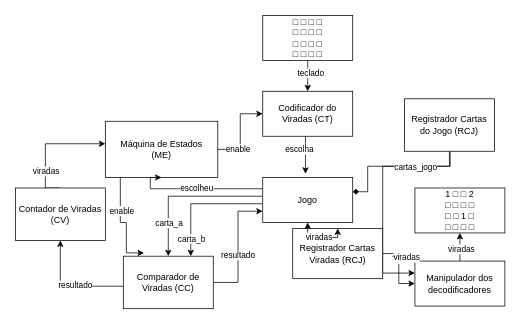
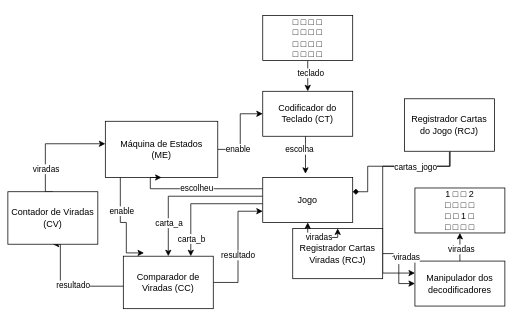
node "Codificador do Viradas (CT)": label "Codificador do Viradas (CT)" -> "Codificador do Teclado (CT)"
node "Contador de Viradas (CV)": moved (60, 214) -> (53, 218)
